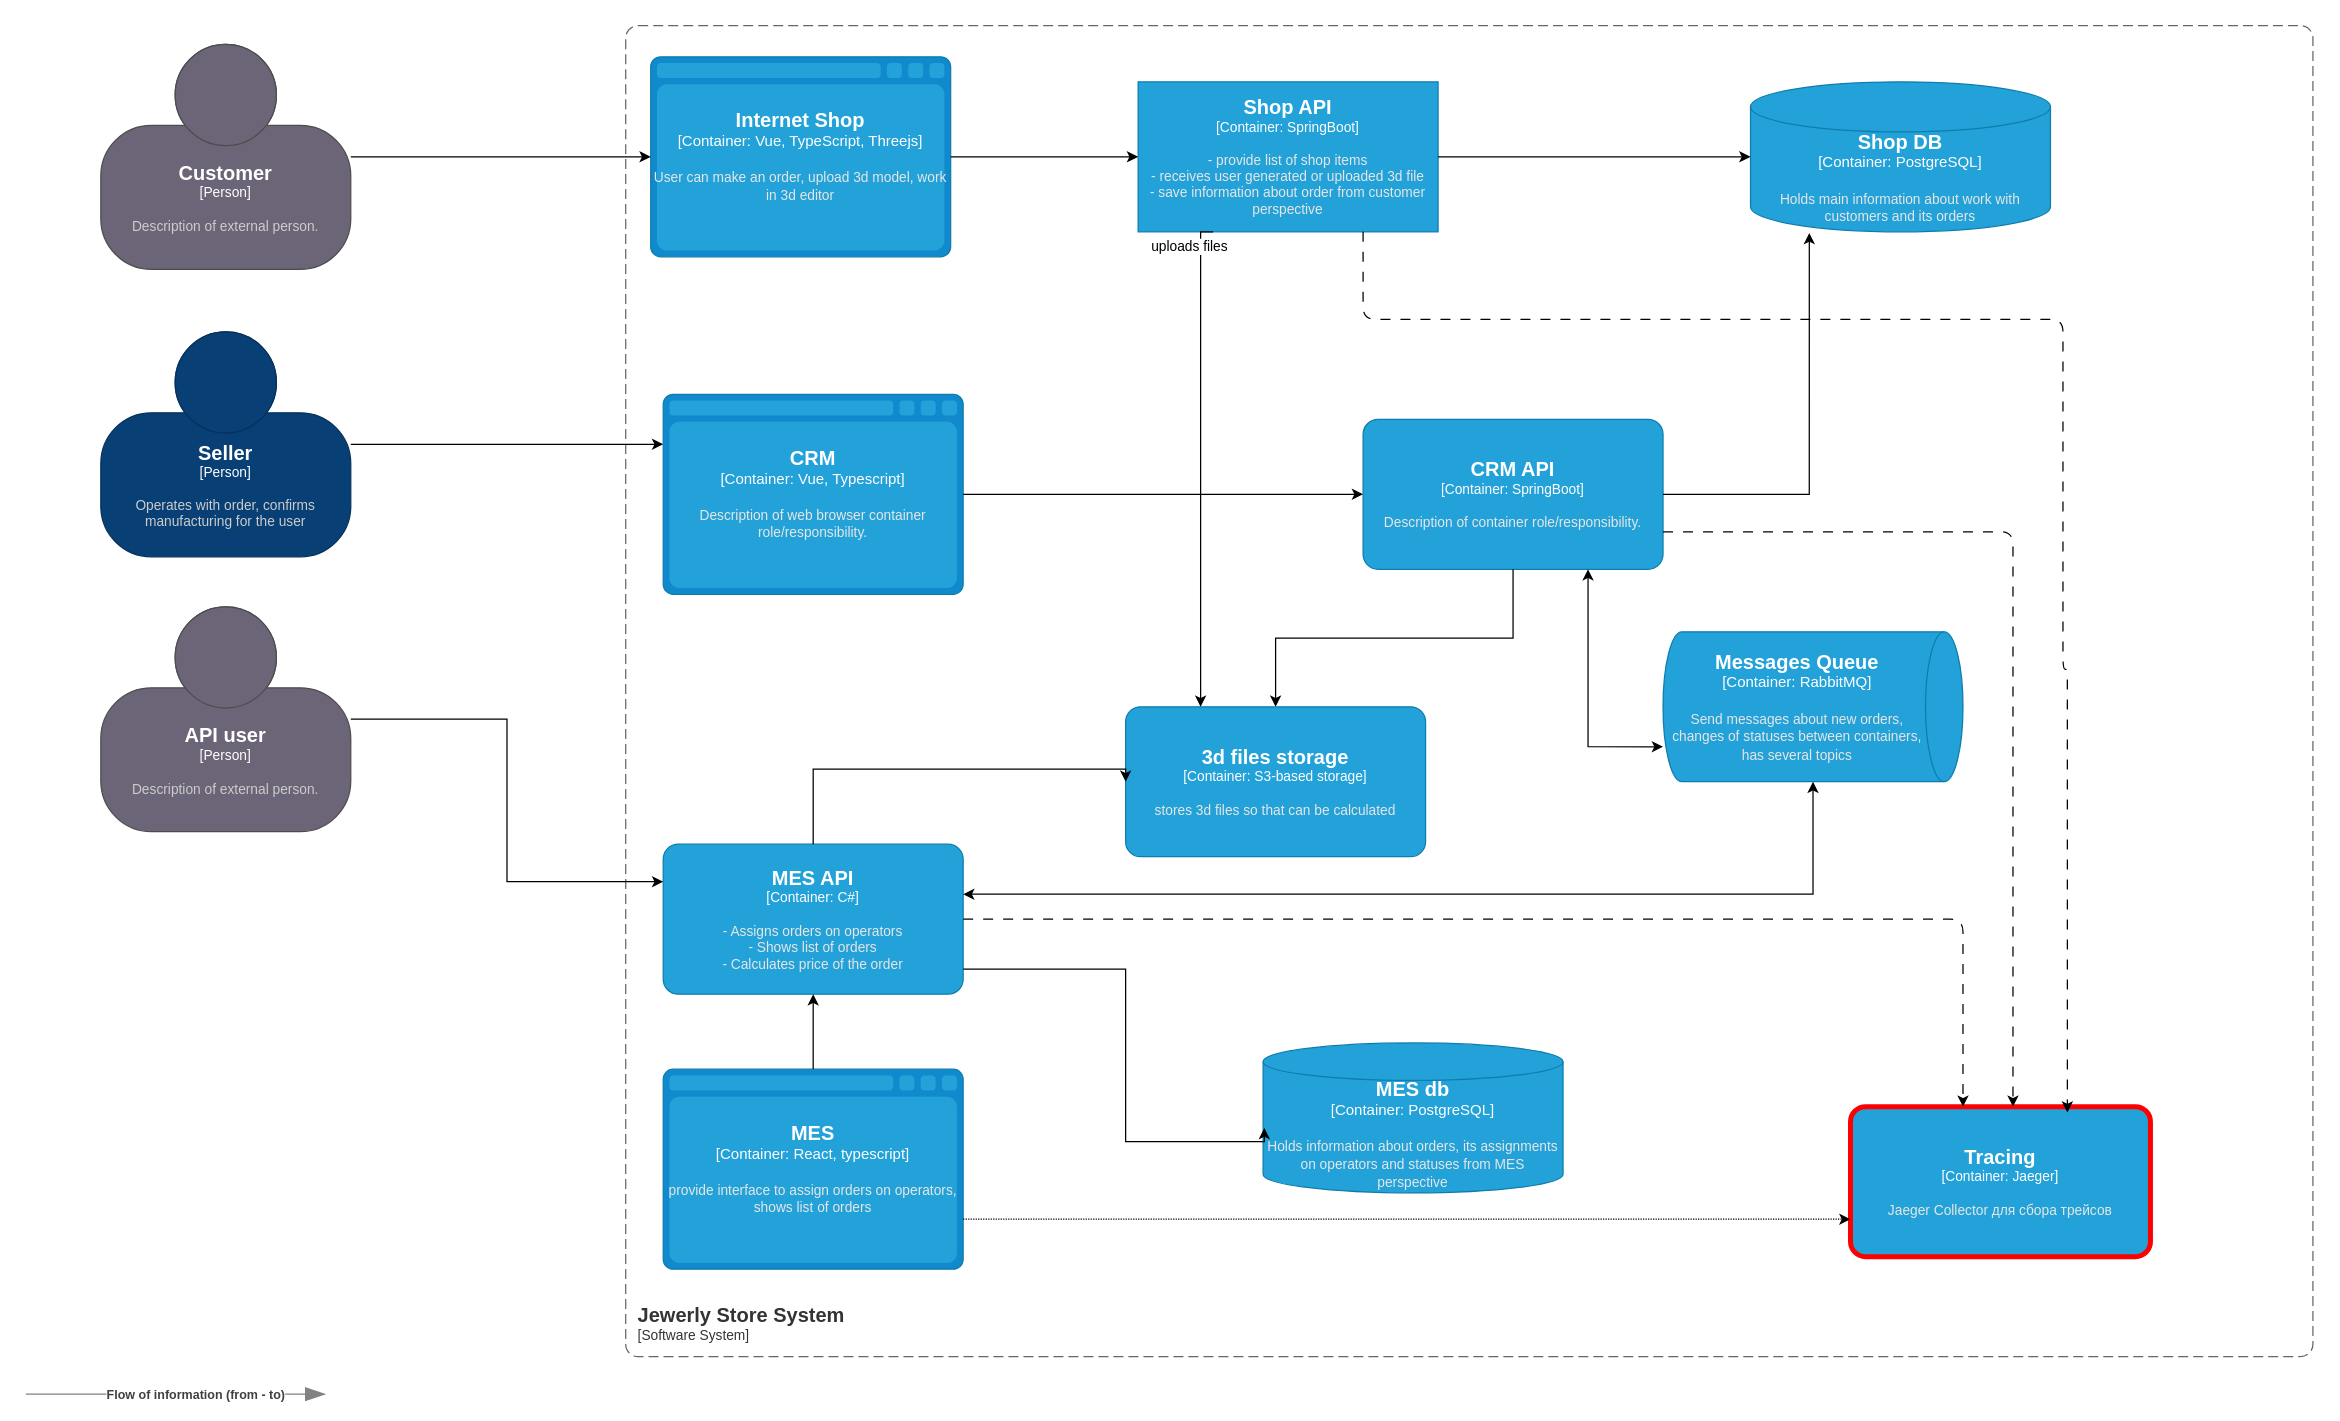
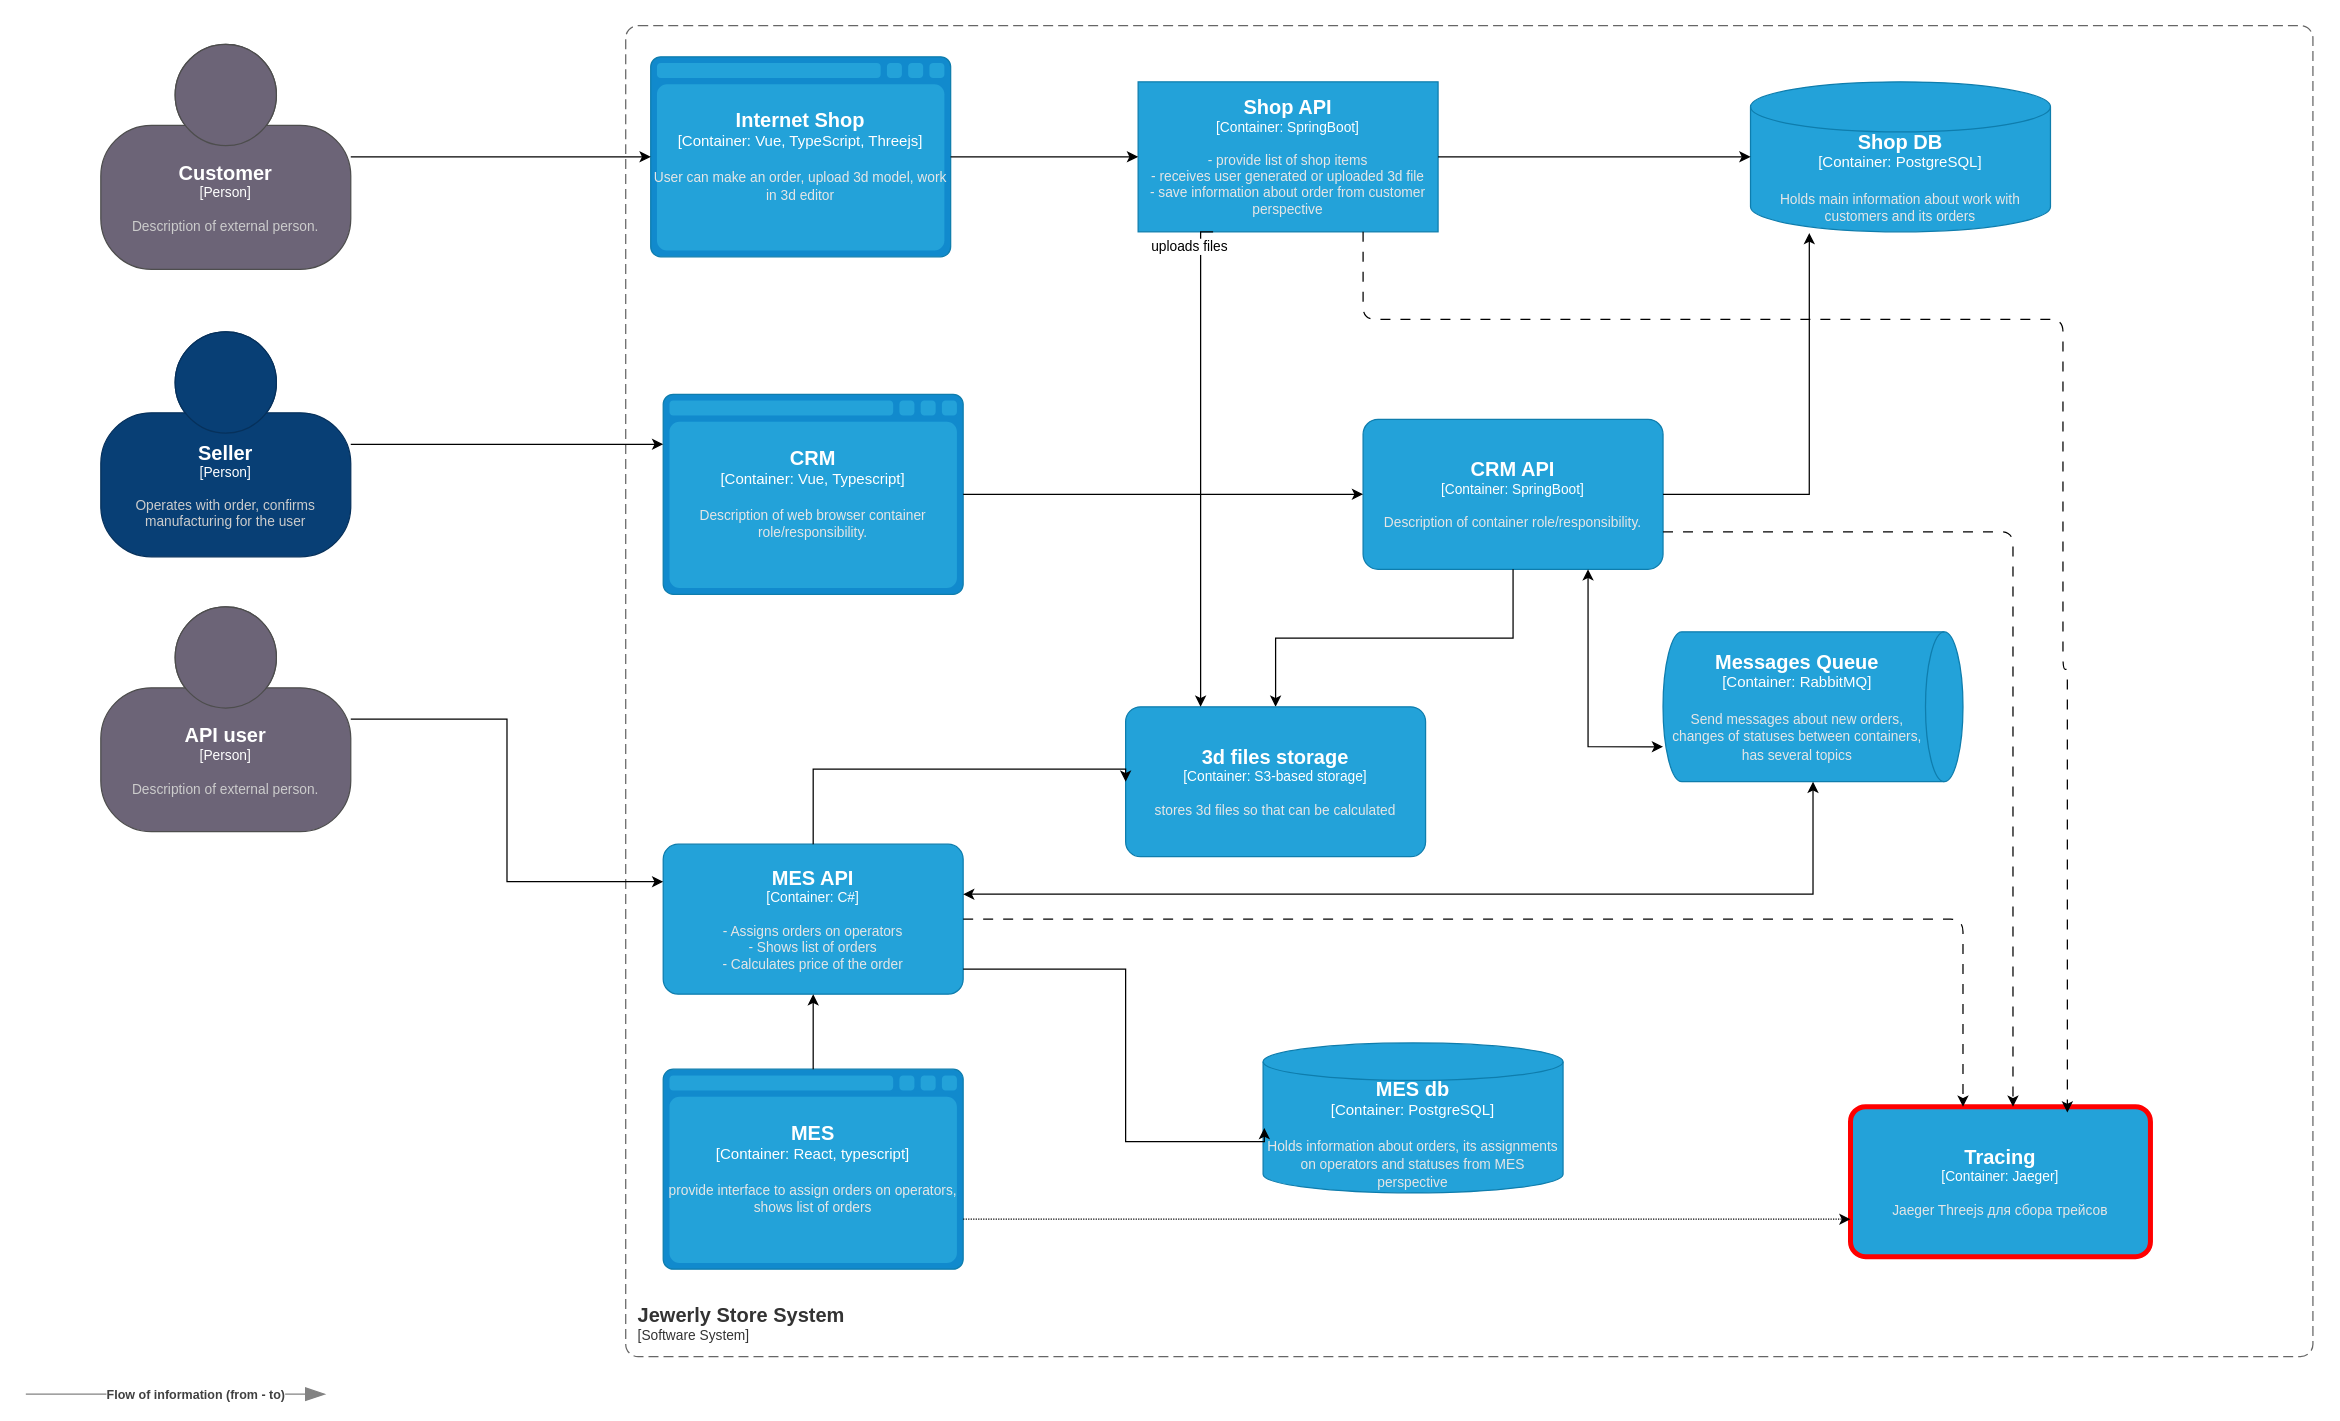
node "Tracing [Container: Jaeger] Jaeger Collector для сбора трейсов": label "Tracing [Container: Jaeger] Jaeger Collector для сбора трейсов" -> "Tracing [Container: Jaeger] Jaeger Threejs для сбора трейсов"
